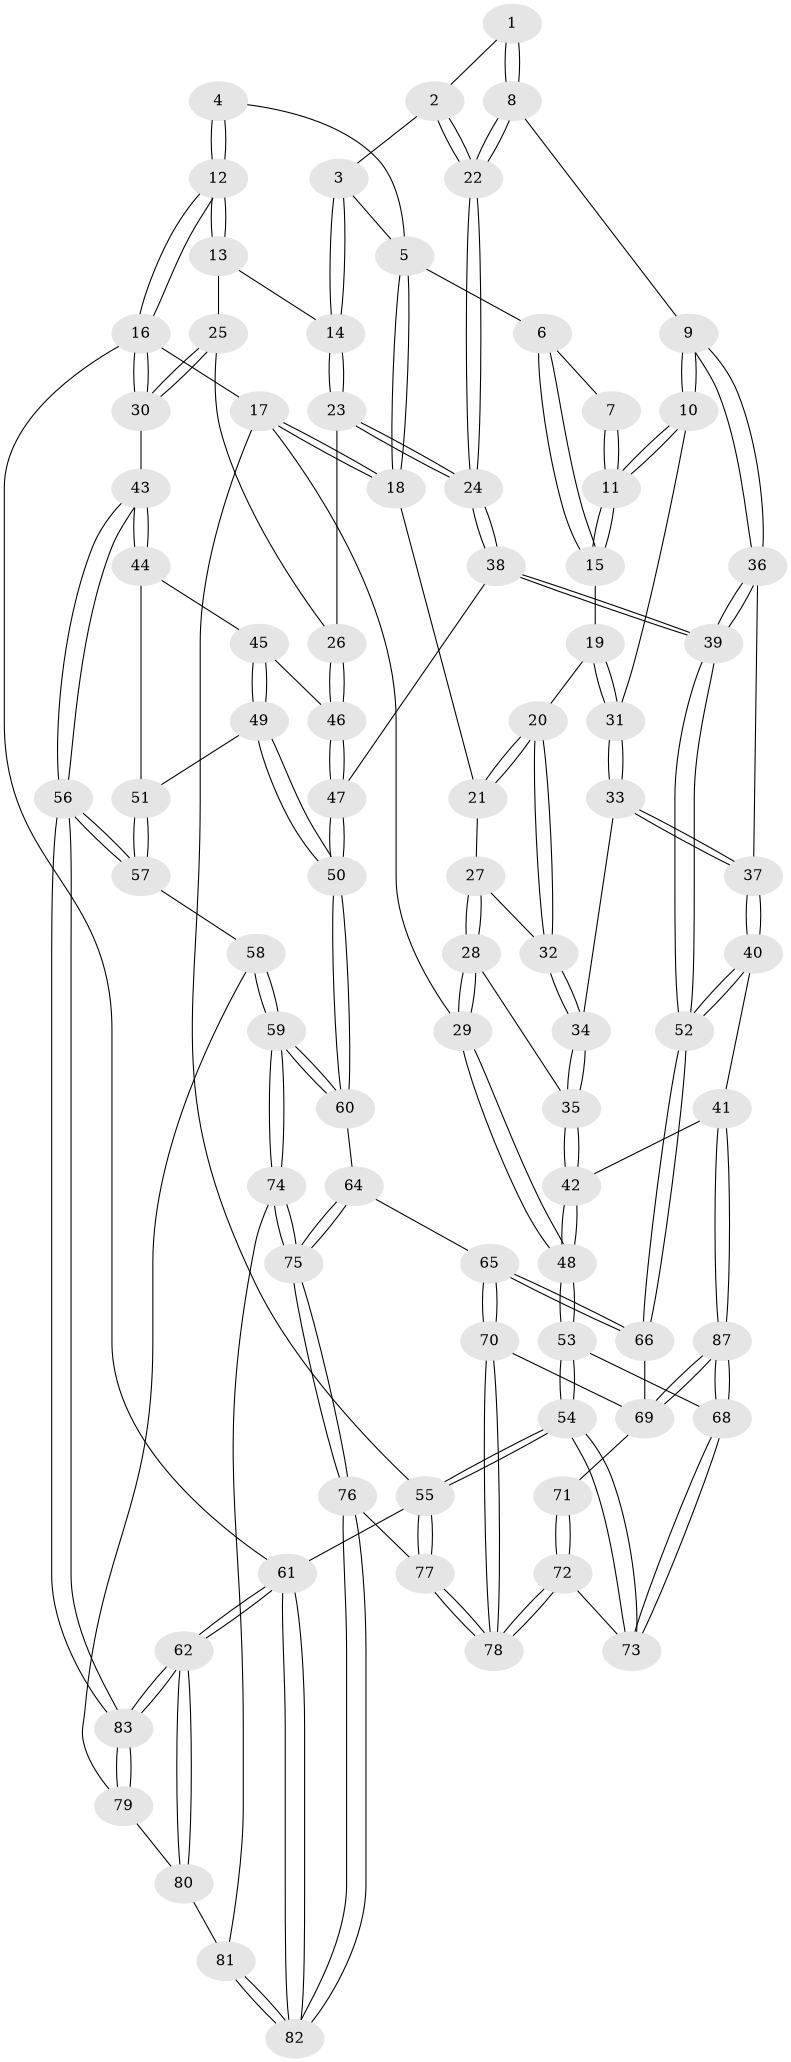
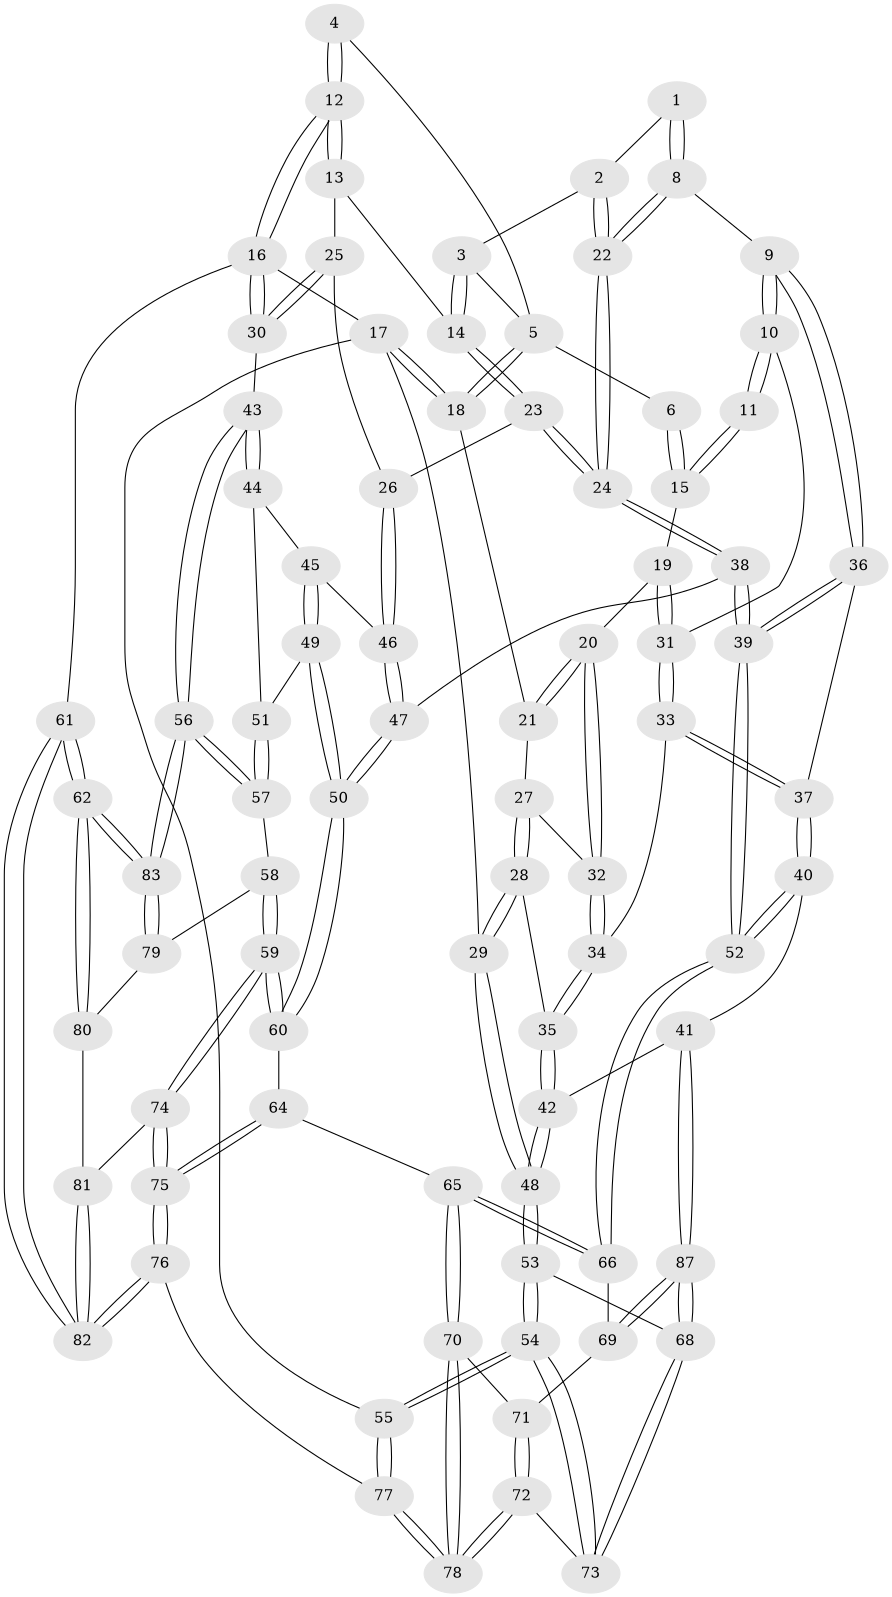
node "7": removed
edge "70" -- "69": now "70" -- "71"
edge "55" -- "61": removed
